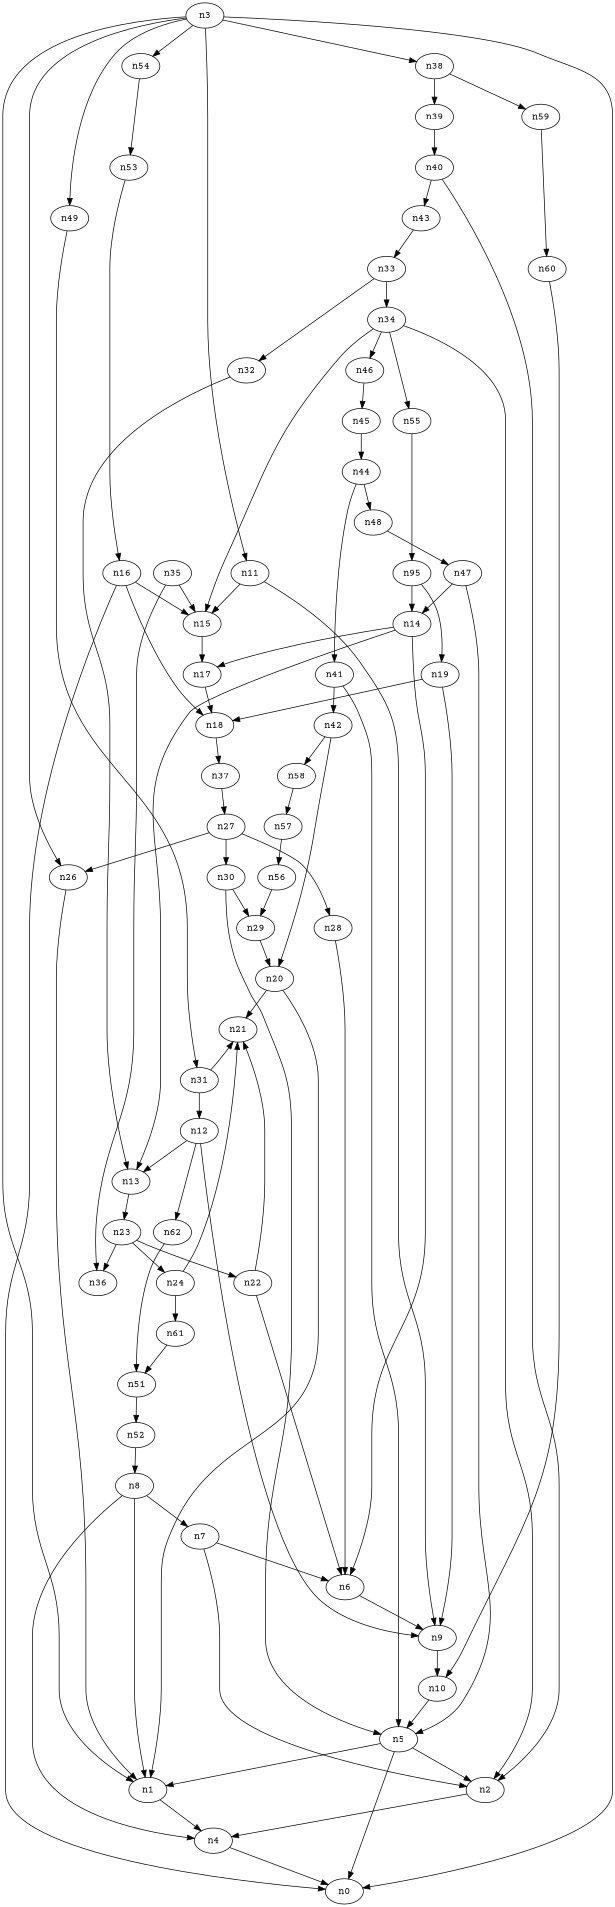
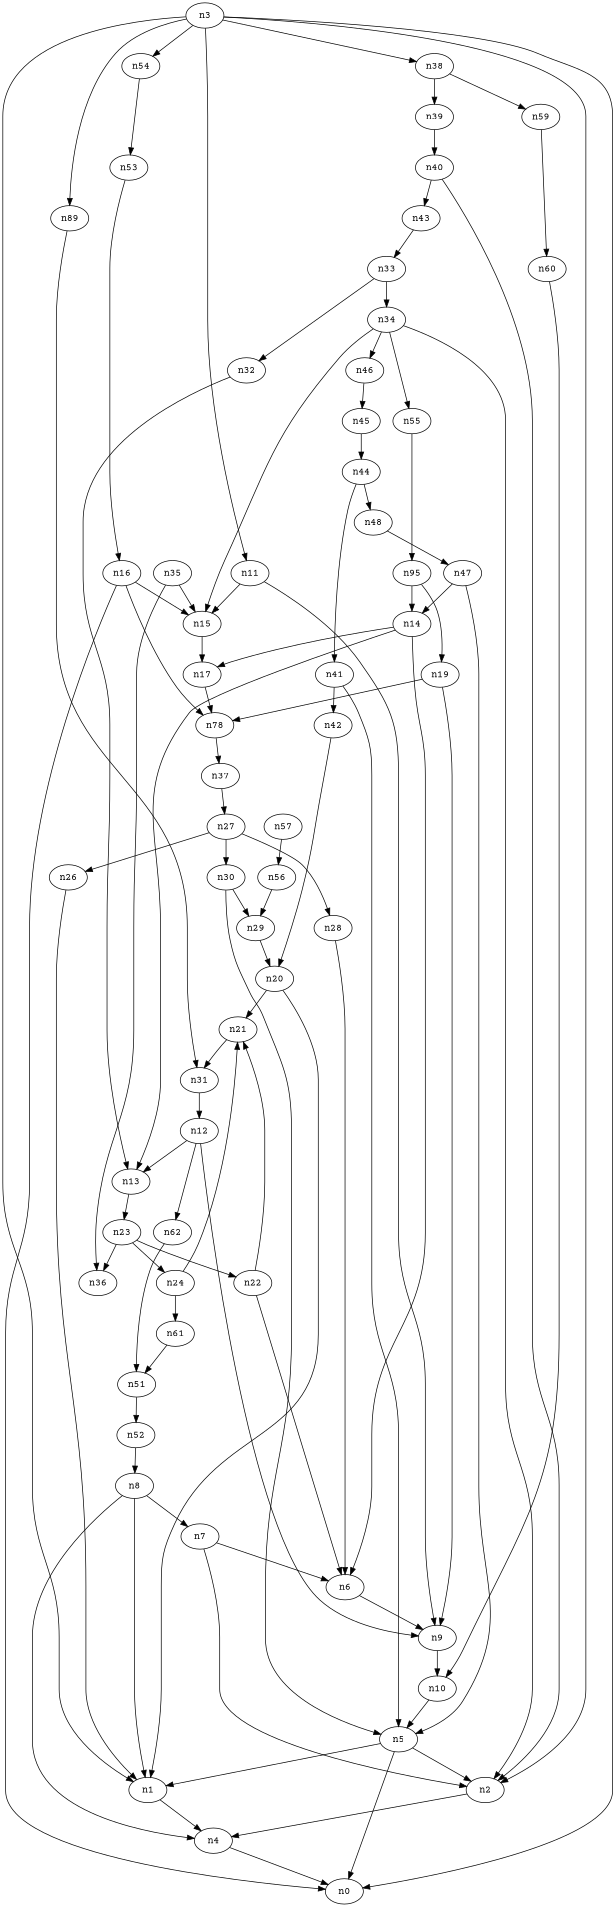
node "n49": label "n49" -> "n89"
edge "n3" -> "n26": now "n3" -> "n2"
node "n18": label "n18" -> "n78"
node "n58": removed
edge "n31" -> "n21": reversed
